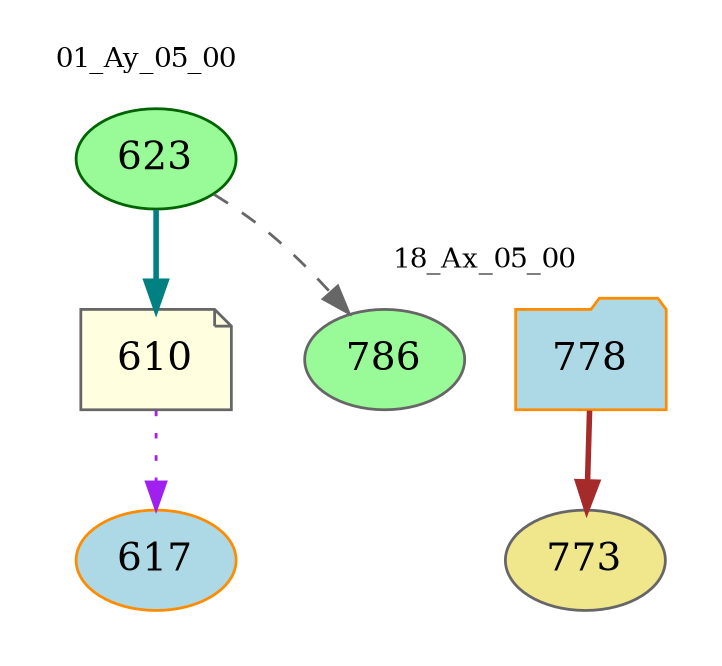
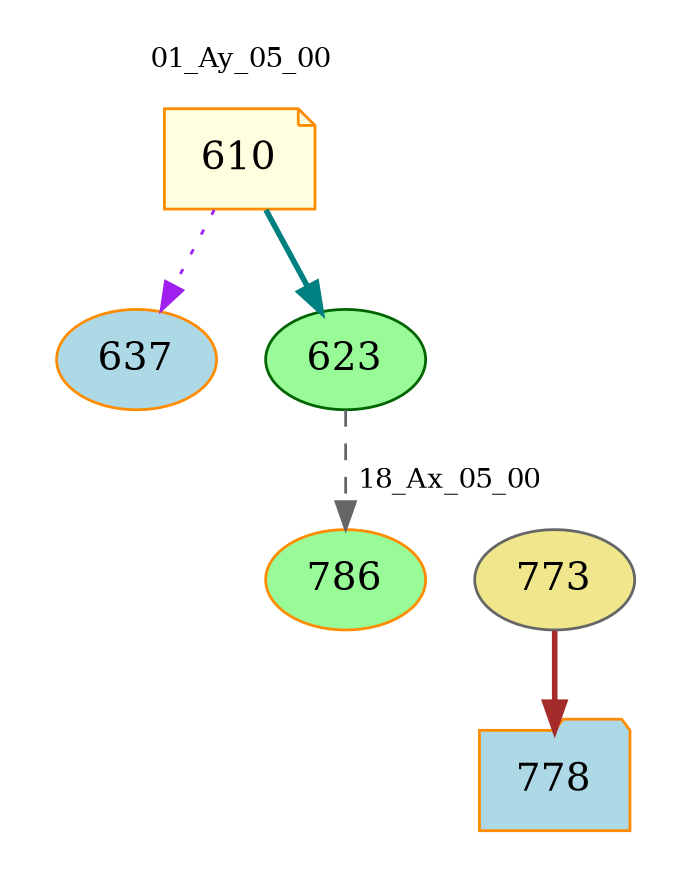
edge "623" -> "610": reversed
node "610": color gray40 -> darkorange
node "786": color gray40 -> darkorange
edge "778" -> "773": reversed
node "617": label "617" -> "637"
